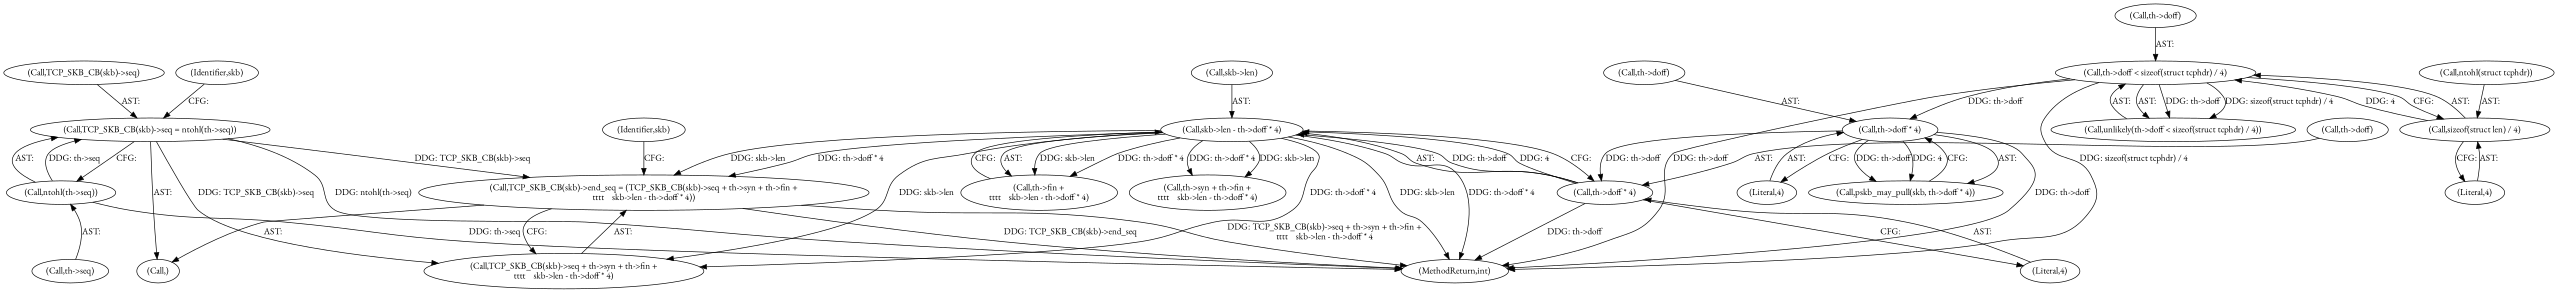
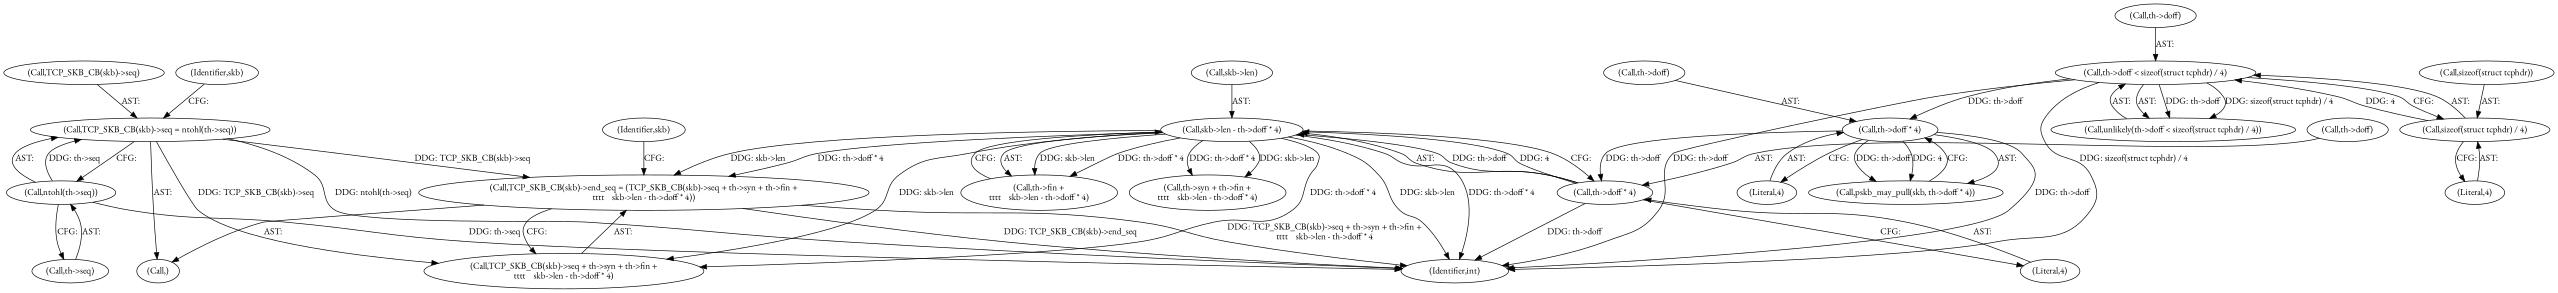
node "(Call,ntohl(struct tcphdr))": label "(Call,ntohl(struct tcphdr))" -> "(Call,sizeof(struct tcphdr))"
node "(Call,sizeof(struct len) / 4)": label "(Call,sizeof(struct len) / 4)" -> "(Call,sizeof(struct tcphdr) / 4)"
edge "(Call,ntohl(th->seq))" -> "(Call,th->seq)": added, label "CFG:"
node "(MethodReturn,int)": label "(MethodReturn,int)" -> "(Identifier,int)"
